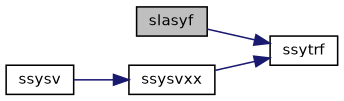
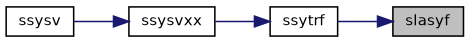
edge "slasyf" -> "ssytrf": reversed
